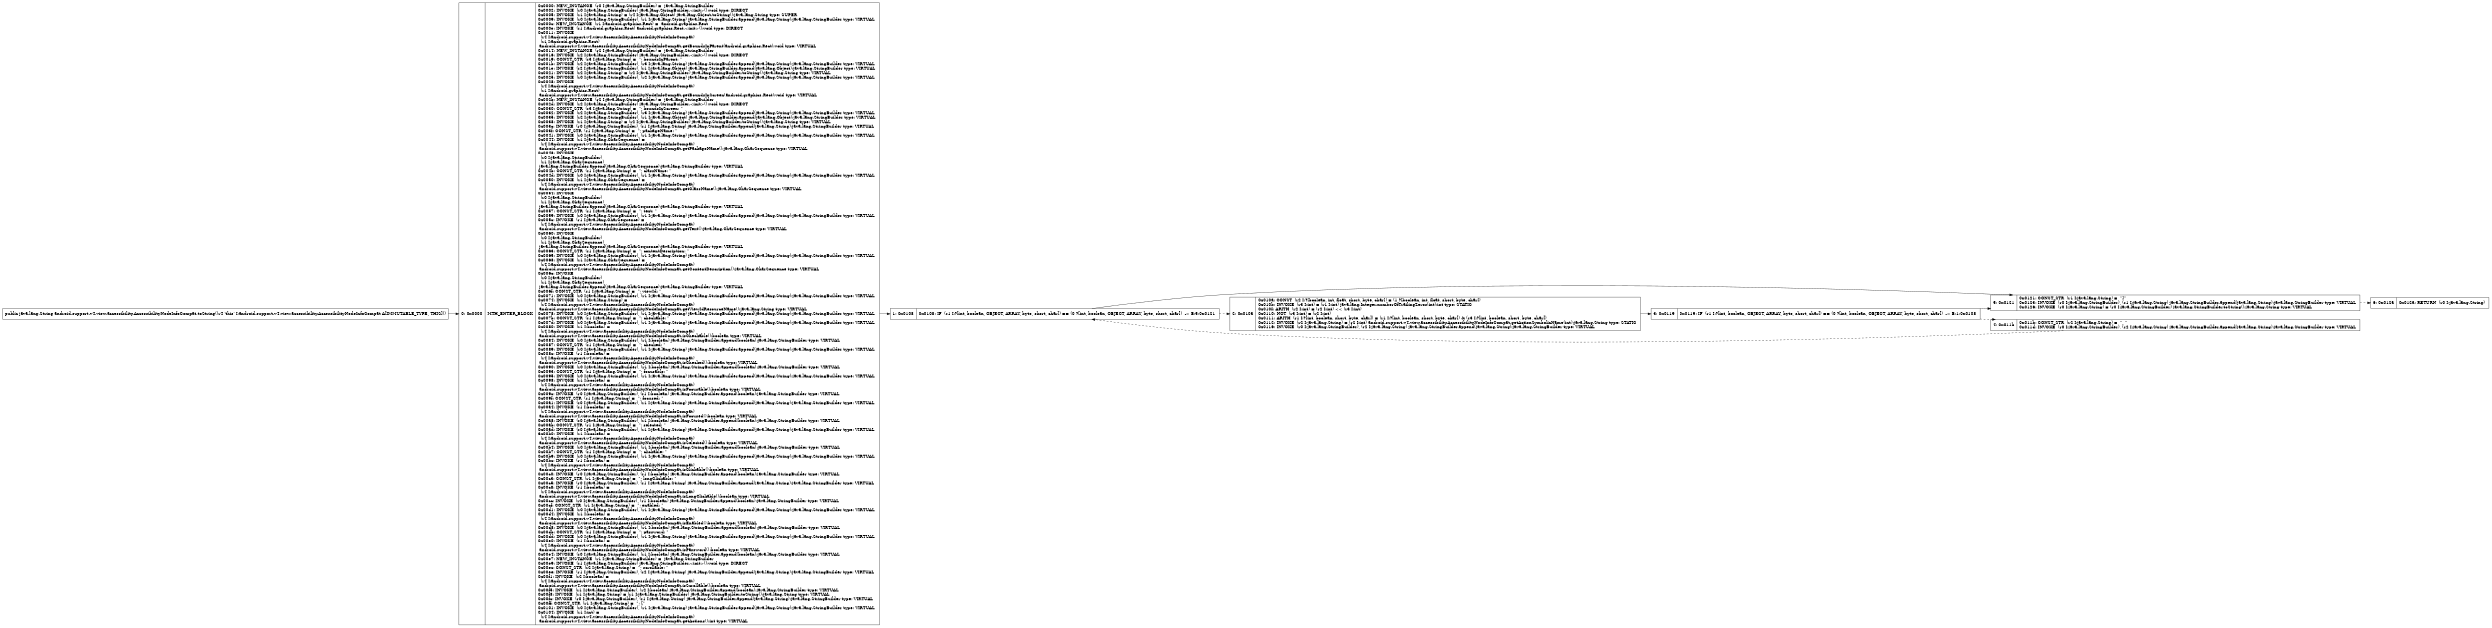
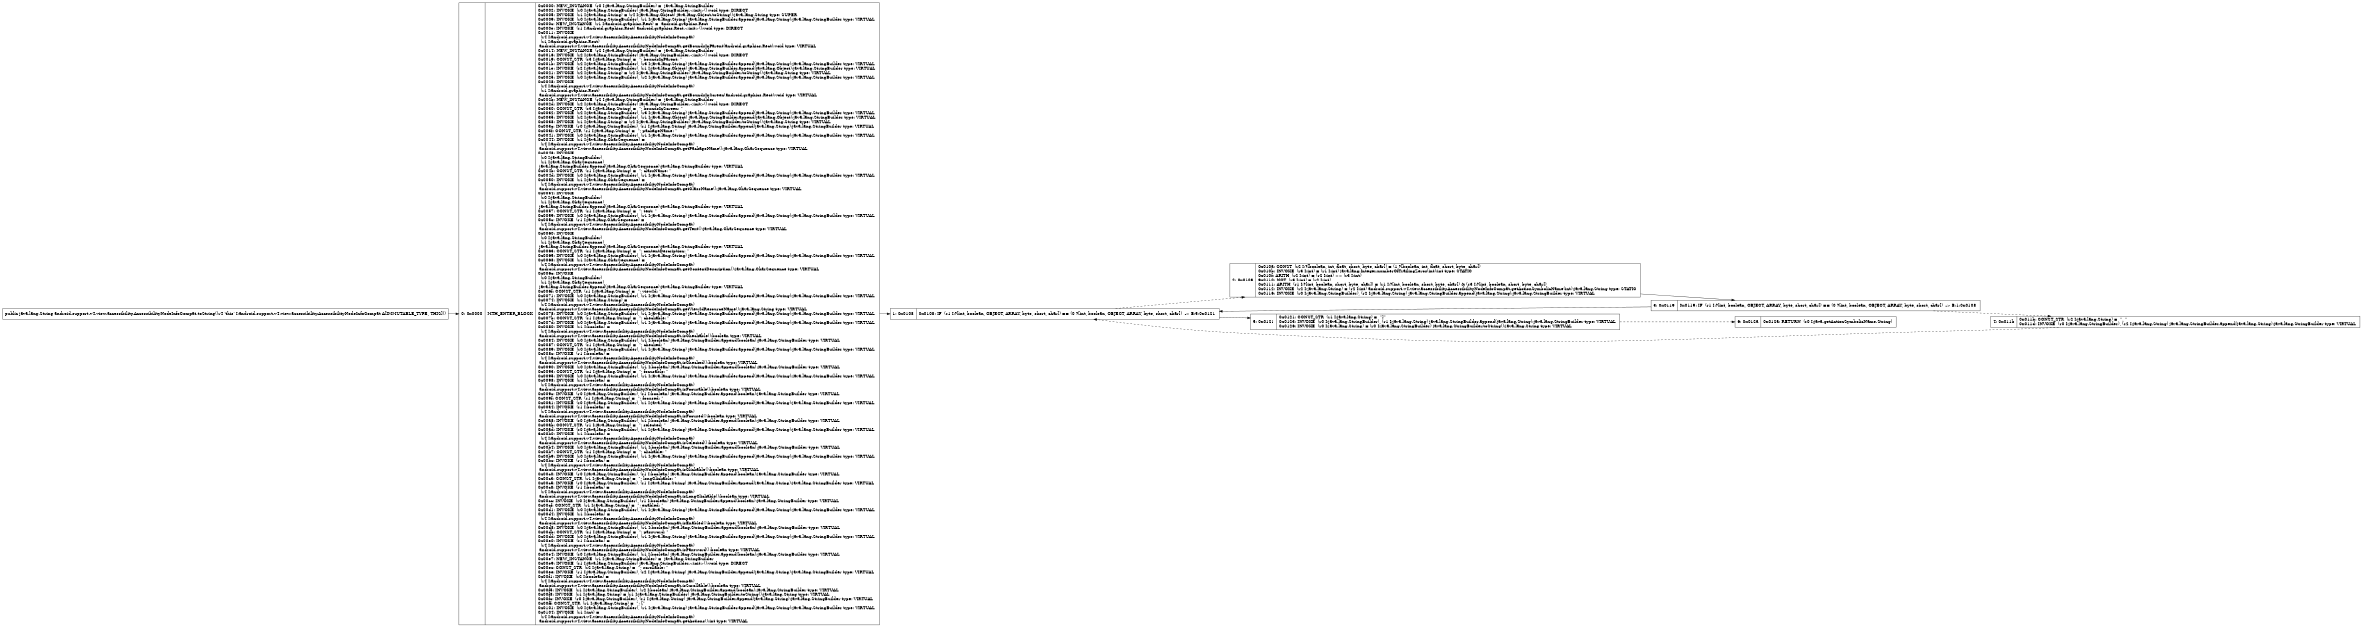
node "6: 0x012a": text "0x012a: RETURN  (r0 I:java.lang.String)" -> "0x012a: RETURN  (r0 I:java.getActionSymbolicName.String)"
edge "3: 0x0119" -> "5: 0x0121": now "3: 0x0119" -> "1: 0x0108"
node "2: 0x010a": text "0x0110: NOT  (r3 I:int) = (r2 I:int)" -> "9x0110: NOT  (r3 I:int) = (r2 I:int)"
